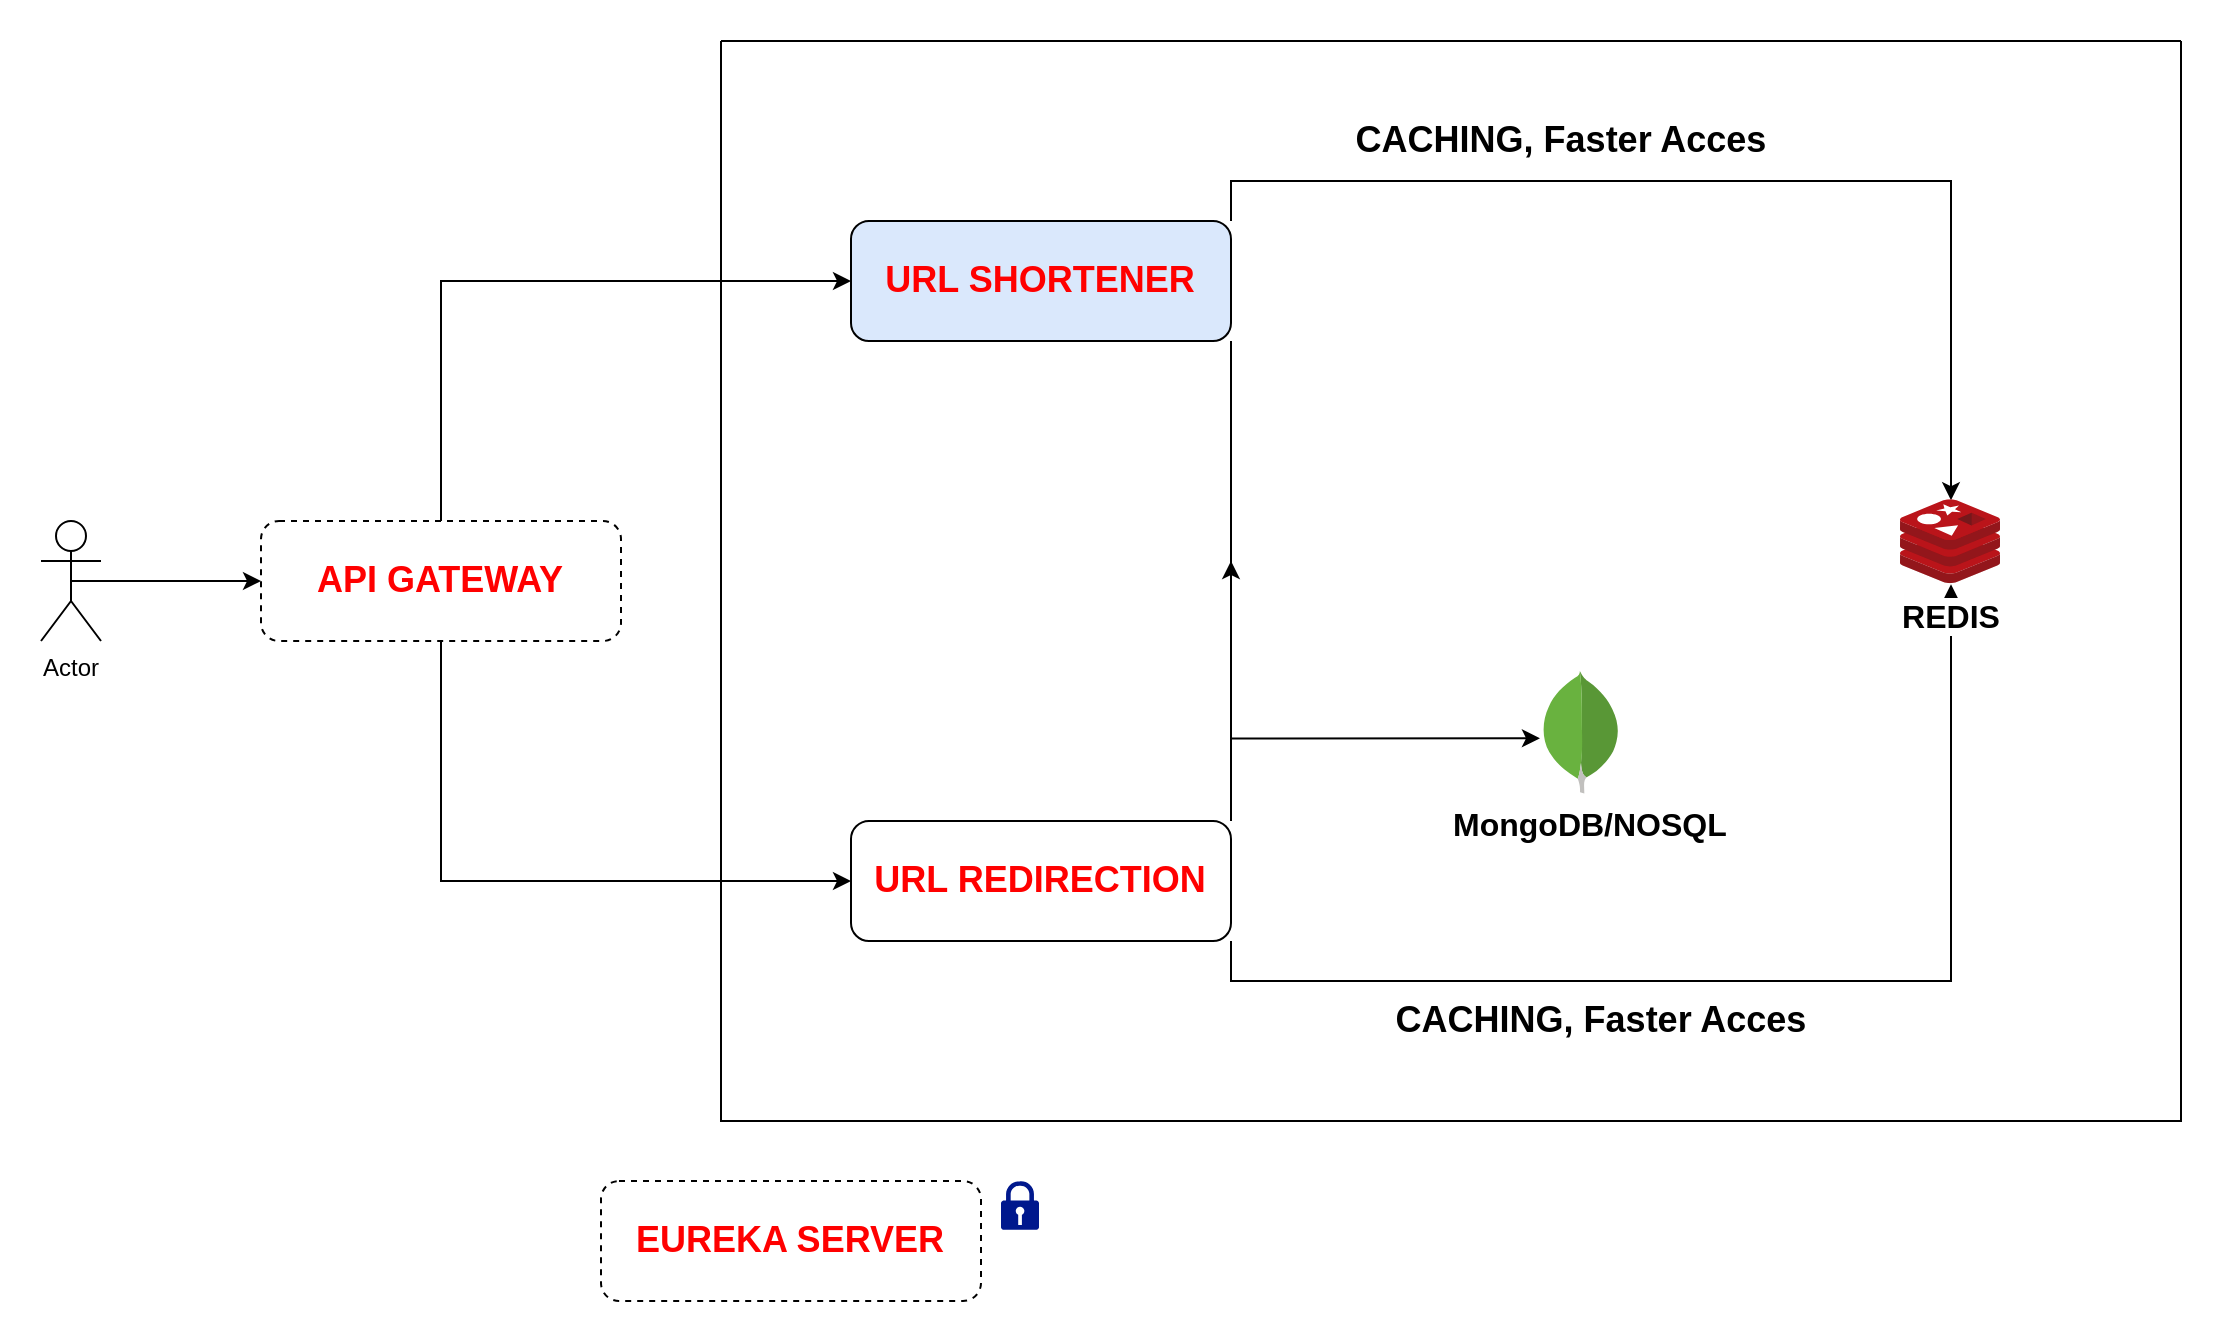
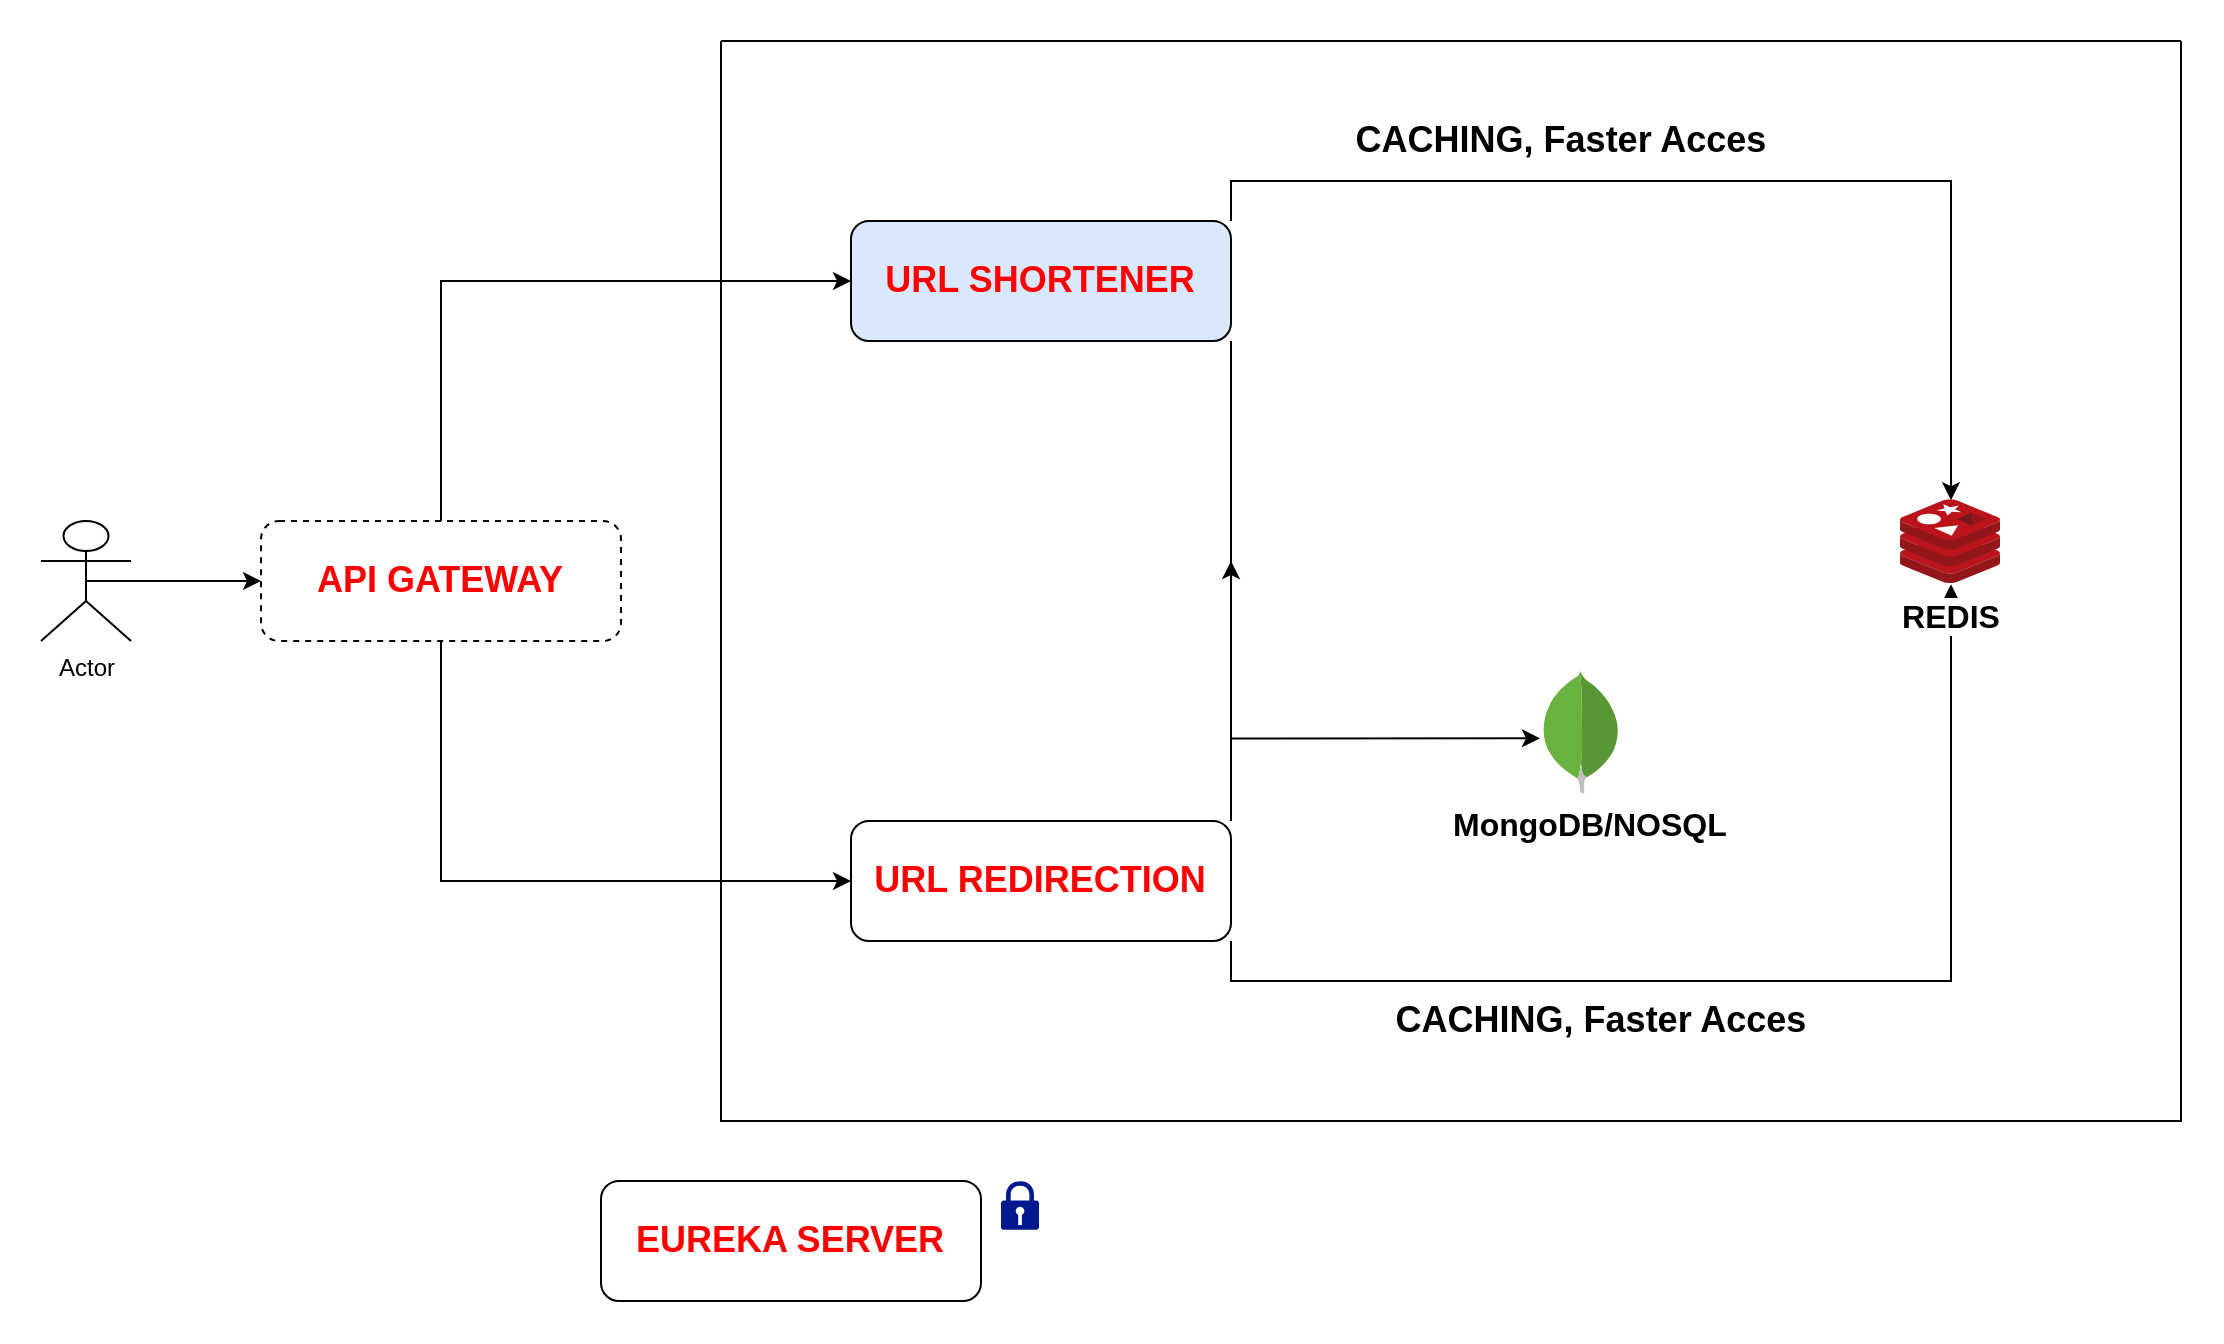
node "Actor": size 60x120 -> 90x120
node "EUREKA SERVER": style dashed -> solid
